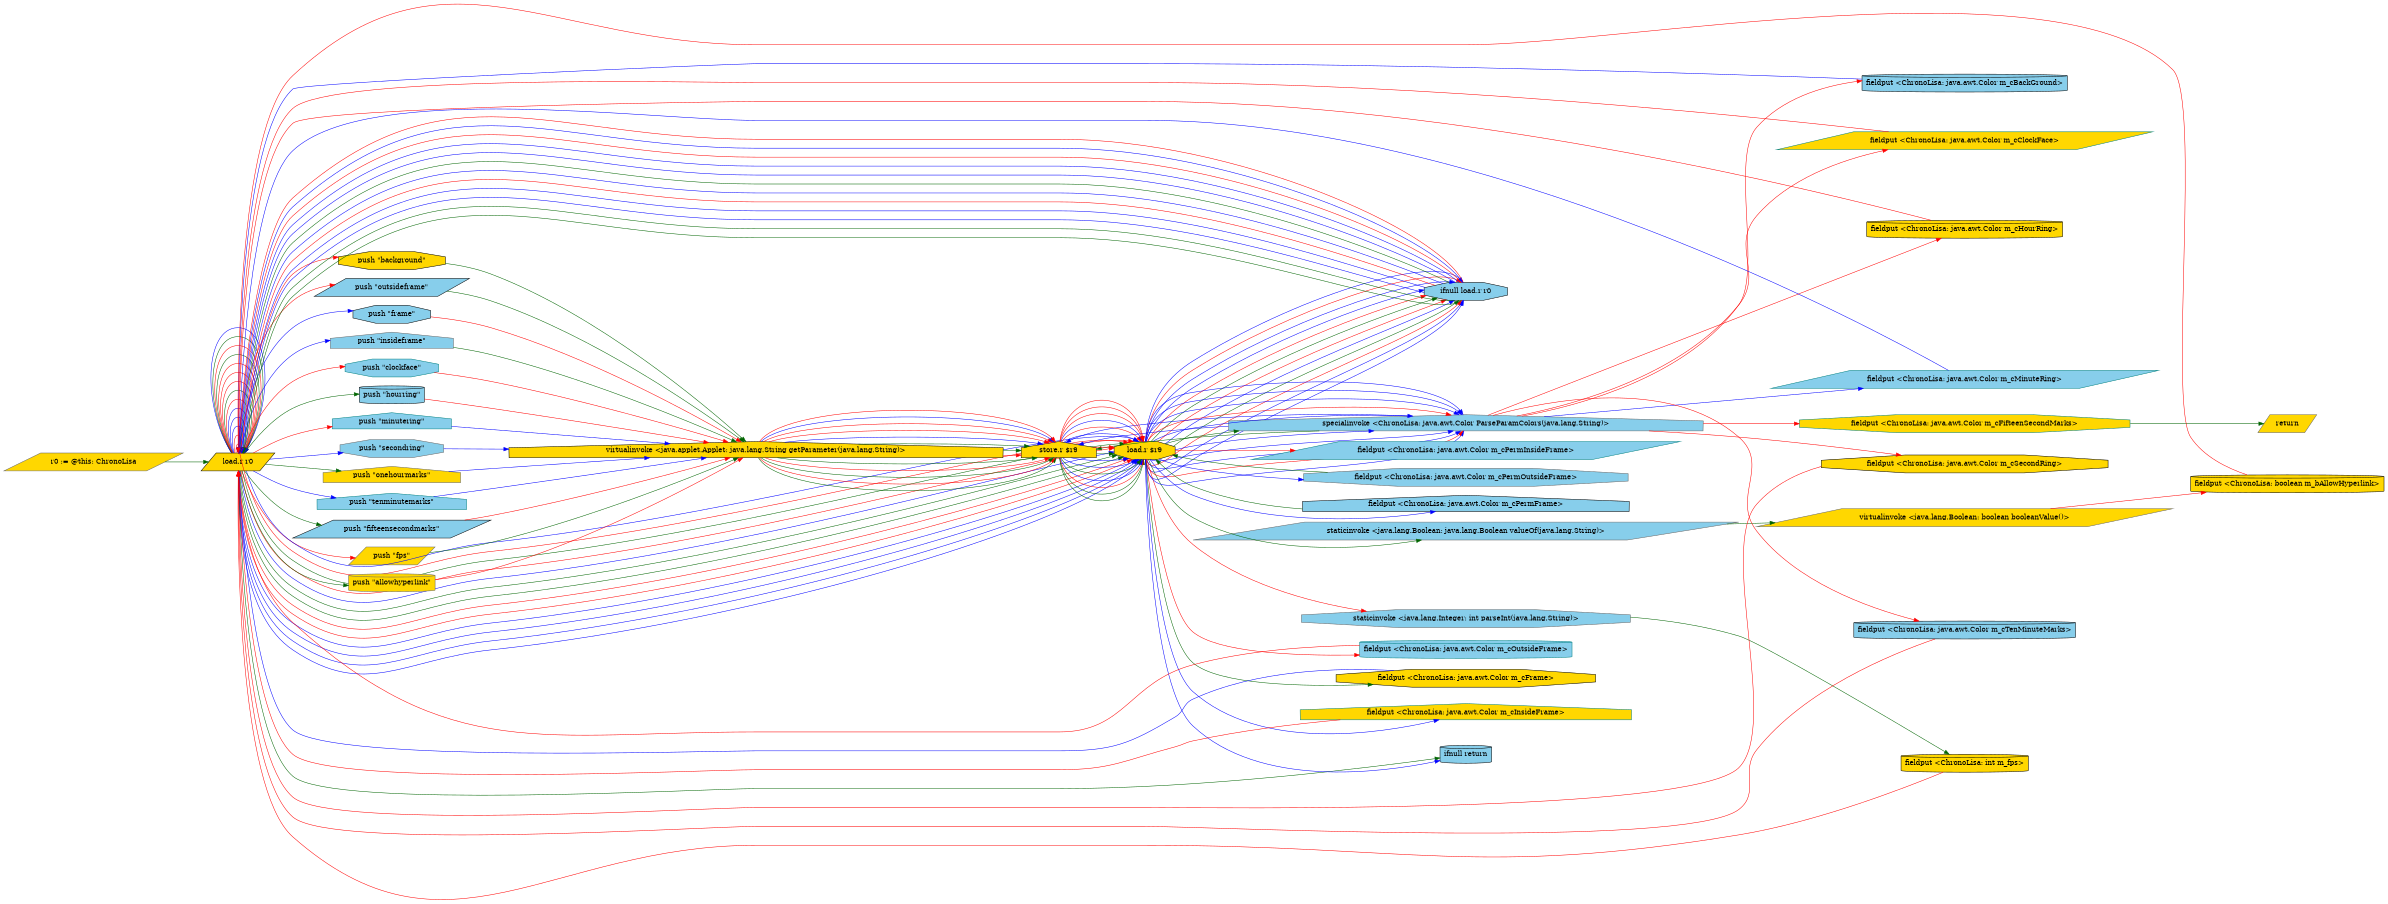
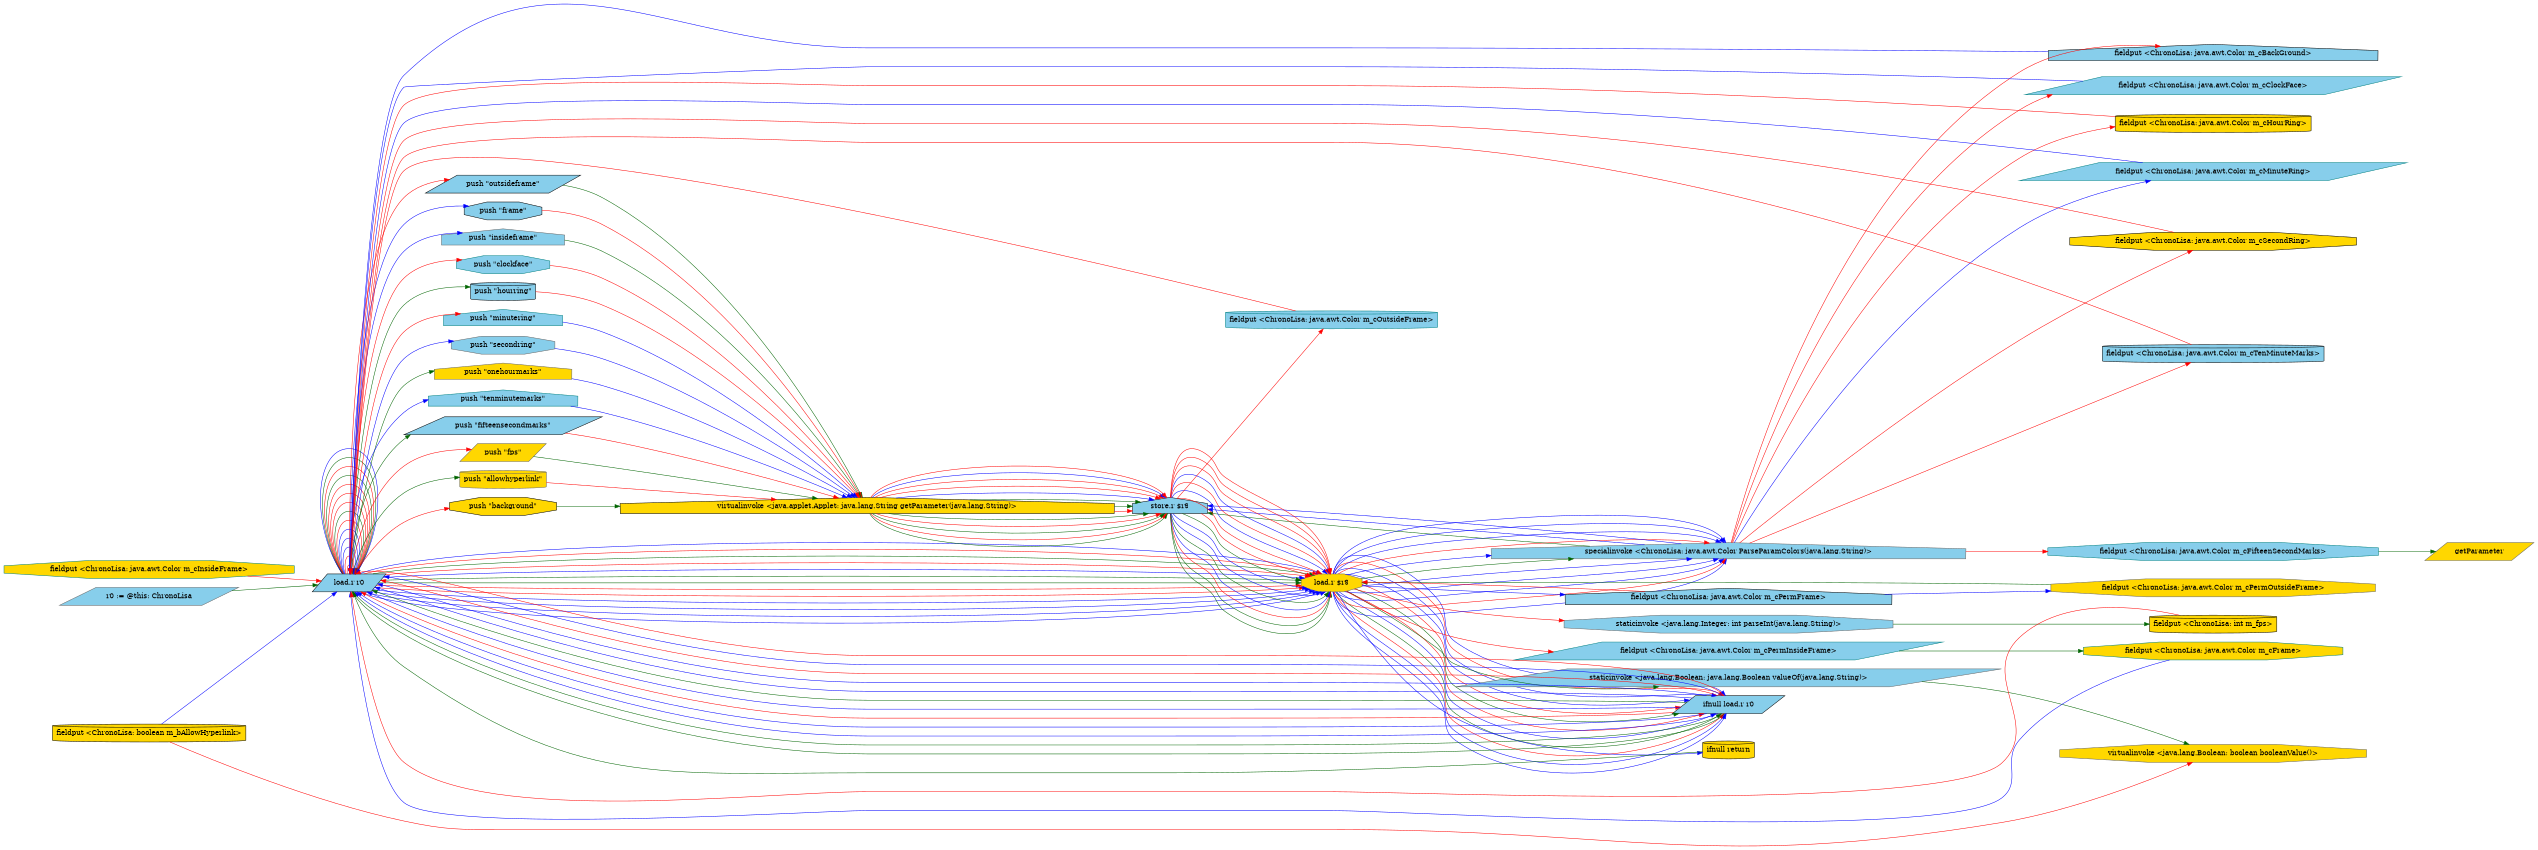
edge "fieldput <ChronoLisa: boolean m_bAllowHyperlink>" -> "load.r r0": color red -> blue
edge "fieldput <ChronoLisa: java.awt.Color m_cClockFace>" -> "load.r r0": color red -> blue
node "fieldput <ChronoLisa: java.awt.Color m_cBackGround>": shape cylinder -> house
node "fieldput <ChronoLisa: java.awt.Color m_cClockFace>": fillcolor gold -> skyblue
node "ifnull load.r r0": shape octagon -> parallelogram
node "fieldput <ChronoLisa: java.awt.Color m_cFifteenSecondMarks>": fillcolor gold -> skyblue
node "return": label "return" -> "getParameter"
node "store.r $r9": fillcolor gold -> skyblue
node "load.r $r9": color black -> gray40
node "r0 := @this: ChronoLisa": fillcolor gold -> skyblue
node "load.r r0": fillcolor gold -> skyblue
edge "load.r $r9" -> "fieldput <ChronoLisa: java.awt.Color m_cPermOutsideFrame>": now "fieldput <ChronoLisa: java.awt.Color m_cPermFrame>" -> "fieldput <ChronoLisa: java.awt.Color m_cPermOutsideFrame>"
node "fieldput <ChronoLisa: java.awt.Color m_cPermOutsideFrame>": fillcolor skyblue -> gold
edge "fieldput <ChronoLisa: java.awt.Color m_cPermFrame>" -> "load.r $r9": color darkgreen -> red
edge "virtualinvoke <java.lang.Boolean: boolean booleanValue()>" -> "fieldput <ChronoLisa: boolean m_bAllowHyperlink>": reversed
node "virtualinvoke <java.lang.Boolean: boolean booleanValue()>": shape parallelogram -> octagon
edge "load.r $r9" -> "fieldput <ChronoLisa: java.awt.Color m_cOutsideFrame>": now "store.r $r9" -> "fieldput <ChronoLisa: java.awt.Color m_cOutsideFrame>"
edge "load.r $r9" -> "fieldput <ChronoLisa: java.awt.Color m_cFrame>": now "fieldput <ChronoLisa: java.awt.Color m_cPermInsideFrame>" -> "fieldput <ChronoLisa: java.awt.Color m_cFrame>"
node "fieldput <ChronoLisa: java.awt.Color m_cFrame>": color black -> teal
edge "load.r $r9" -> "fieldput <ChronoLisa: java.awt.Color m_cInsideFrame>": removed
node "fieldput <ChronoLisa: java.awt.Color m_cInsideFrame>": shape house -> octagon
node "ifnull return": fillcolor skyblue -> gold
edge "load.r r0" -> "ifnull return": reversed
